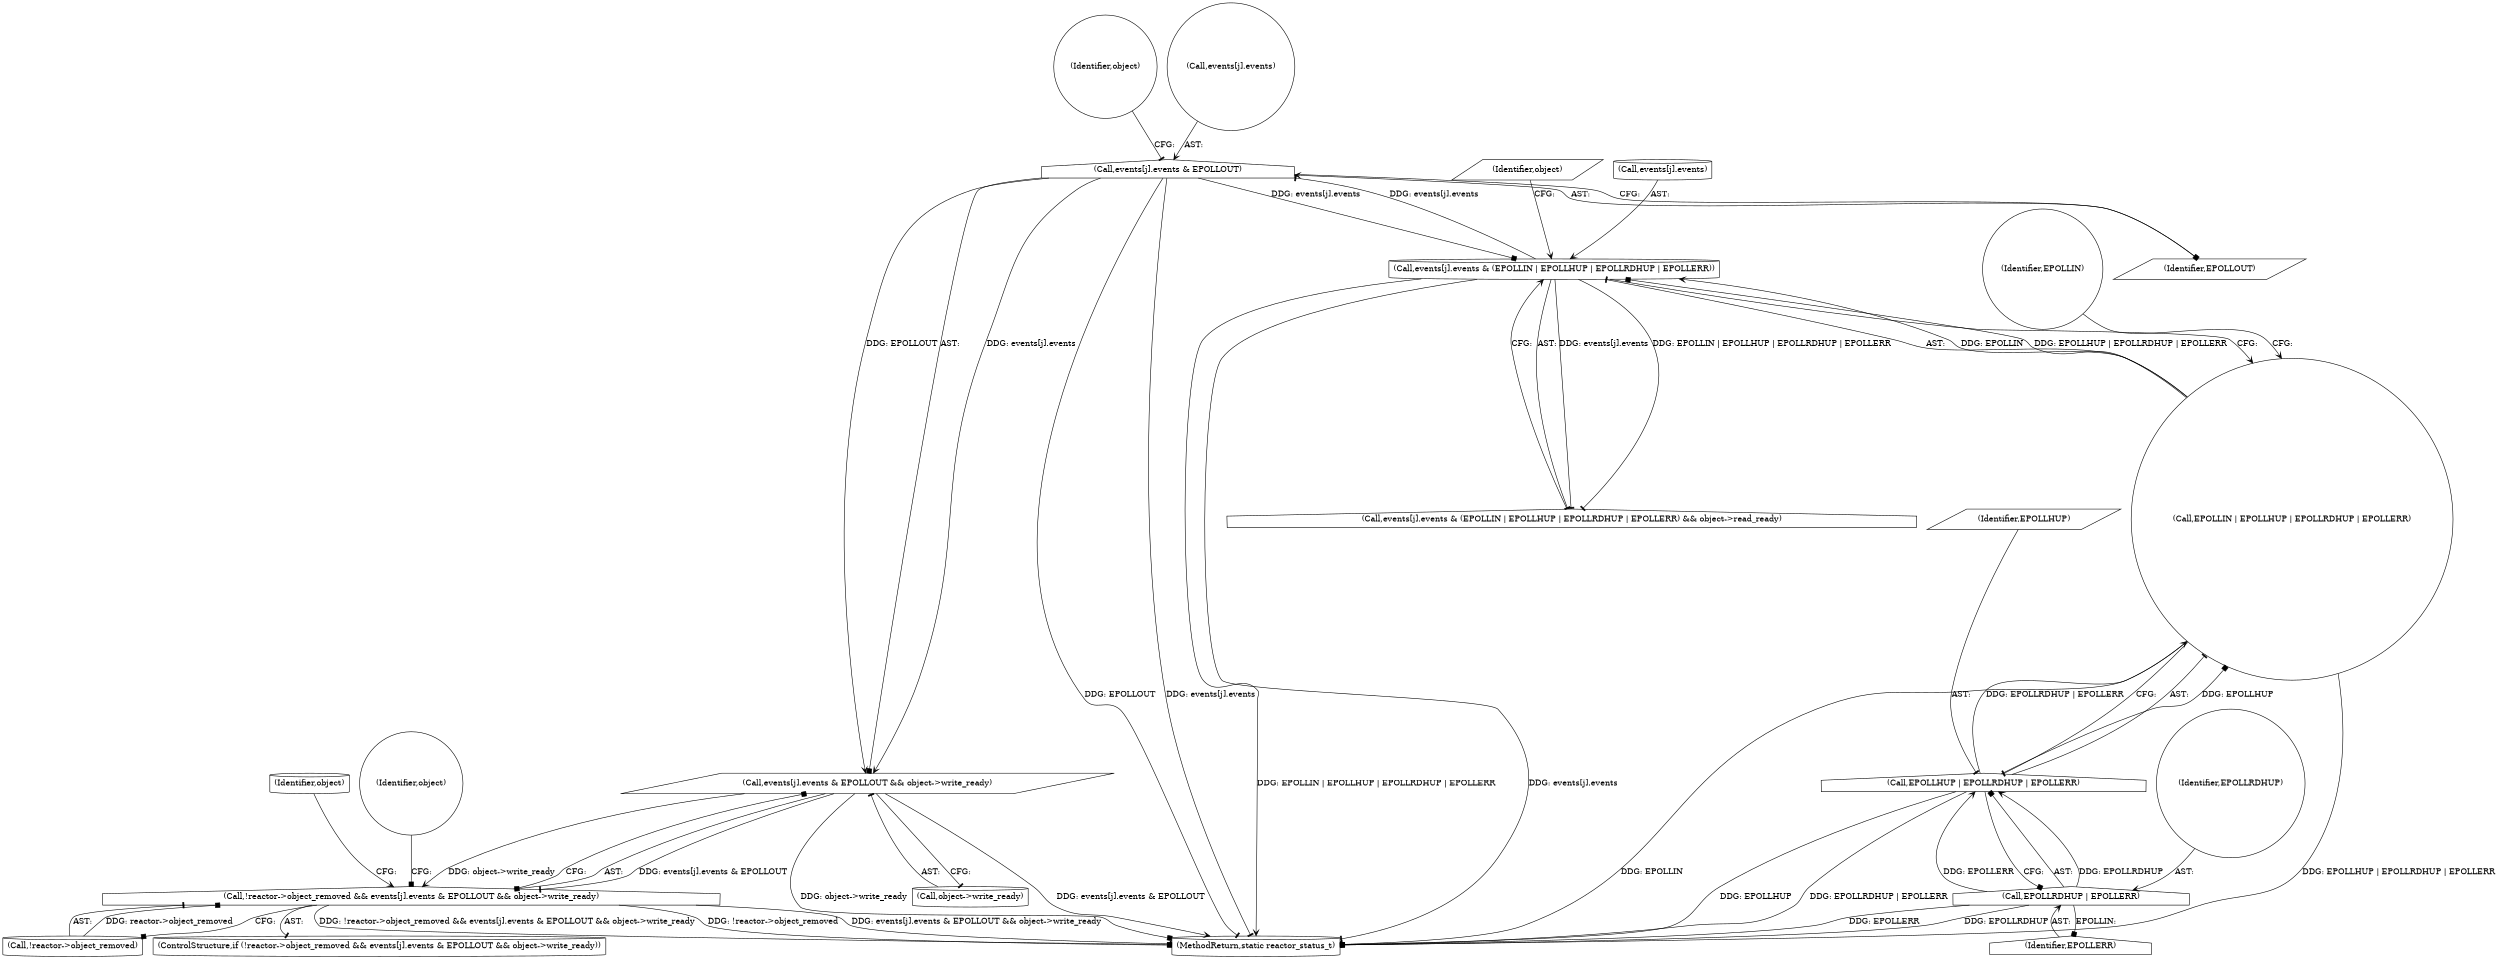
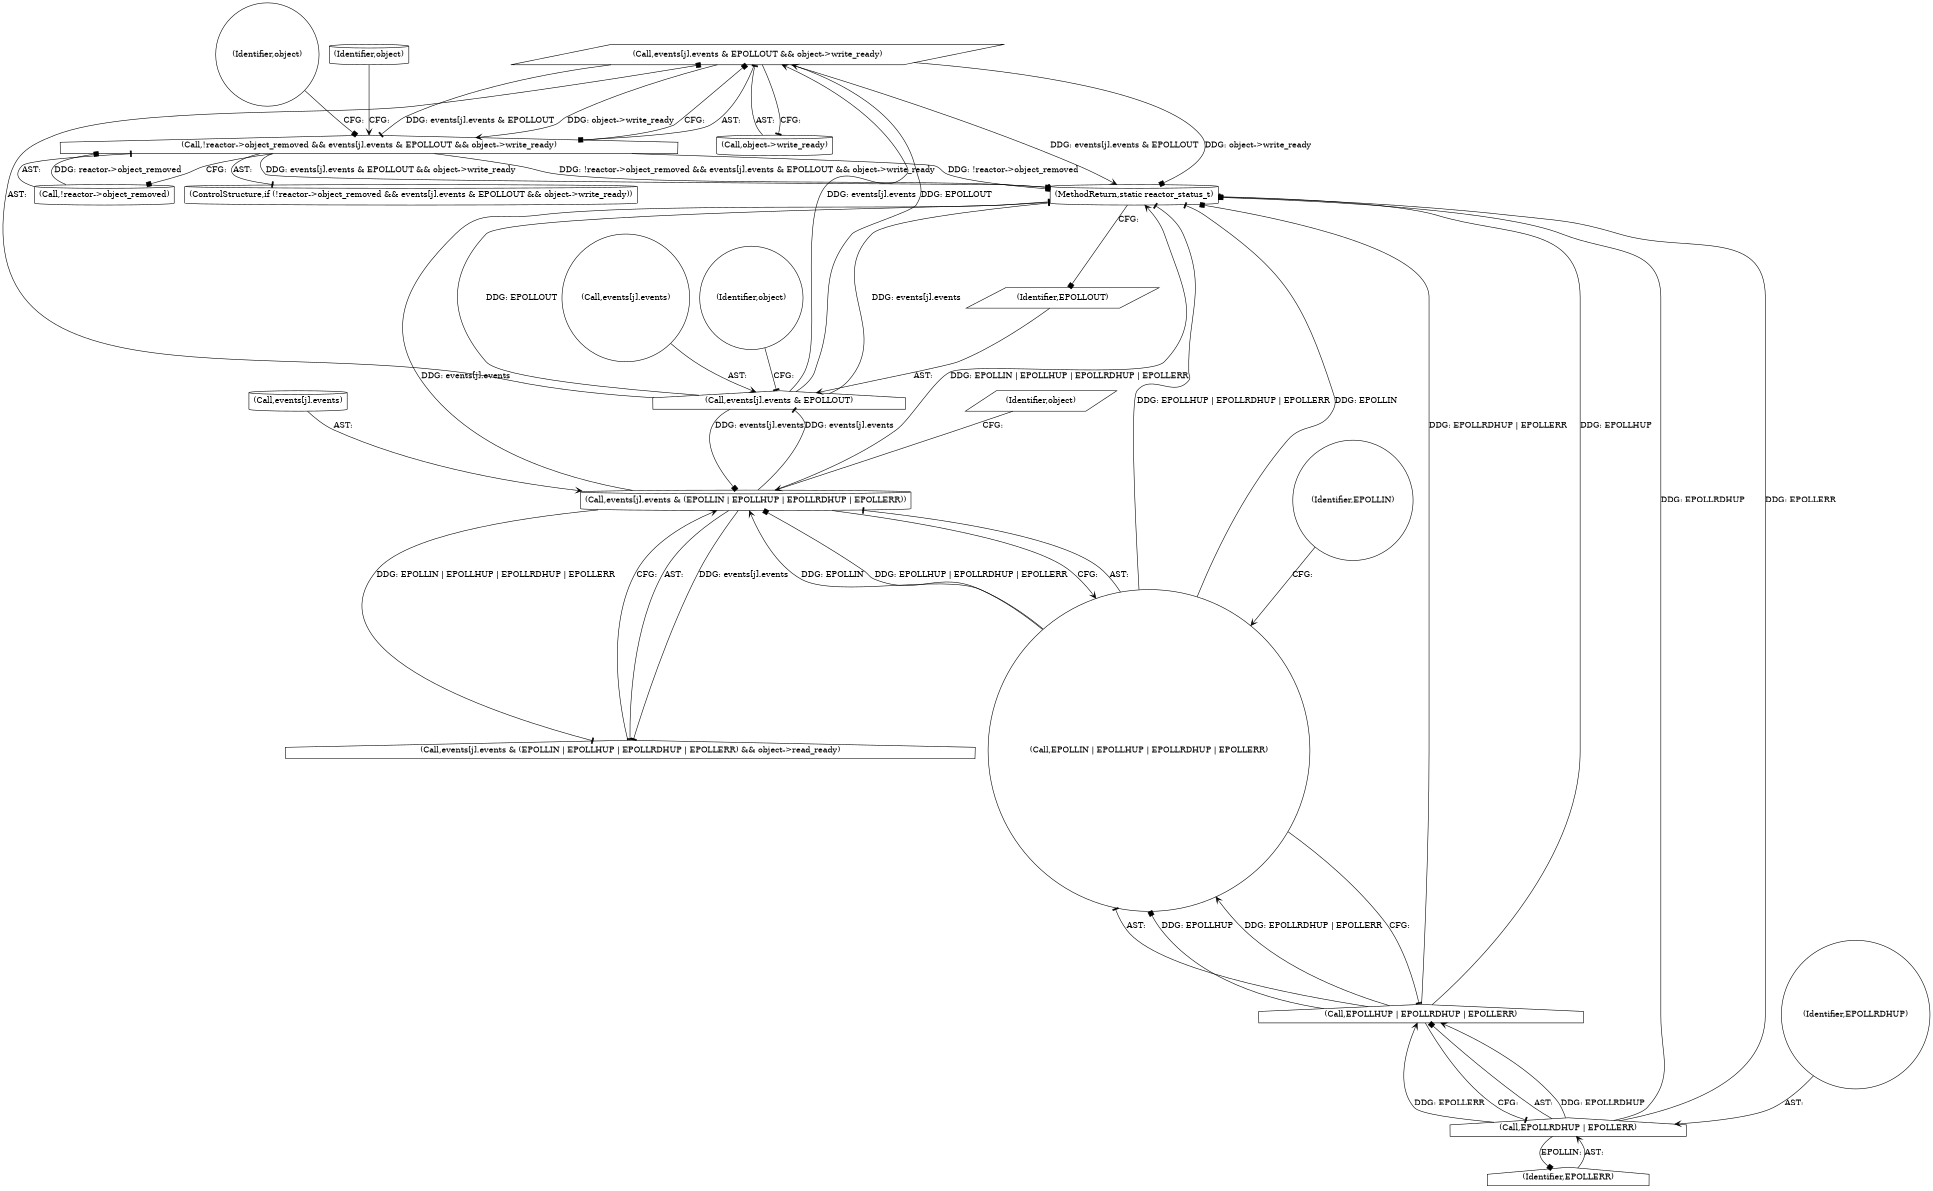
edge "(Call,events[j].events & EPOLLOUT)" -> "(Identifier,EPOLLOUT)": now "(MethodReturn,static reactor_status_t)" -> "(Identifier,EPOLLOUT)"
node "(Identifier,EPOLLHUP)": removed
edge "(Call,EPOLLHUP | EPOLLRDHUP | EPOLLERR)" -> "(Call,EPOLLRDHUP | EPOLLERR)": arrowhead box -> tee
